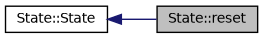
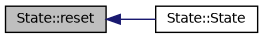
edge "State::reset" -> "State::State": reversed
